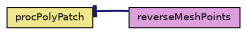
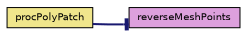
edge "reverseMeshPoints" -> "procPolyPatch": reversed
